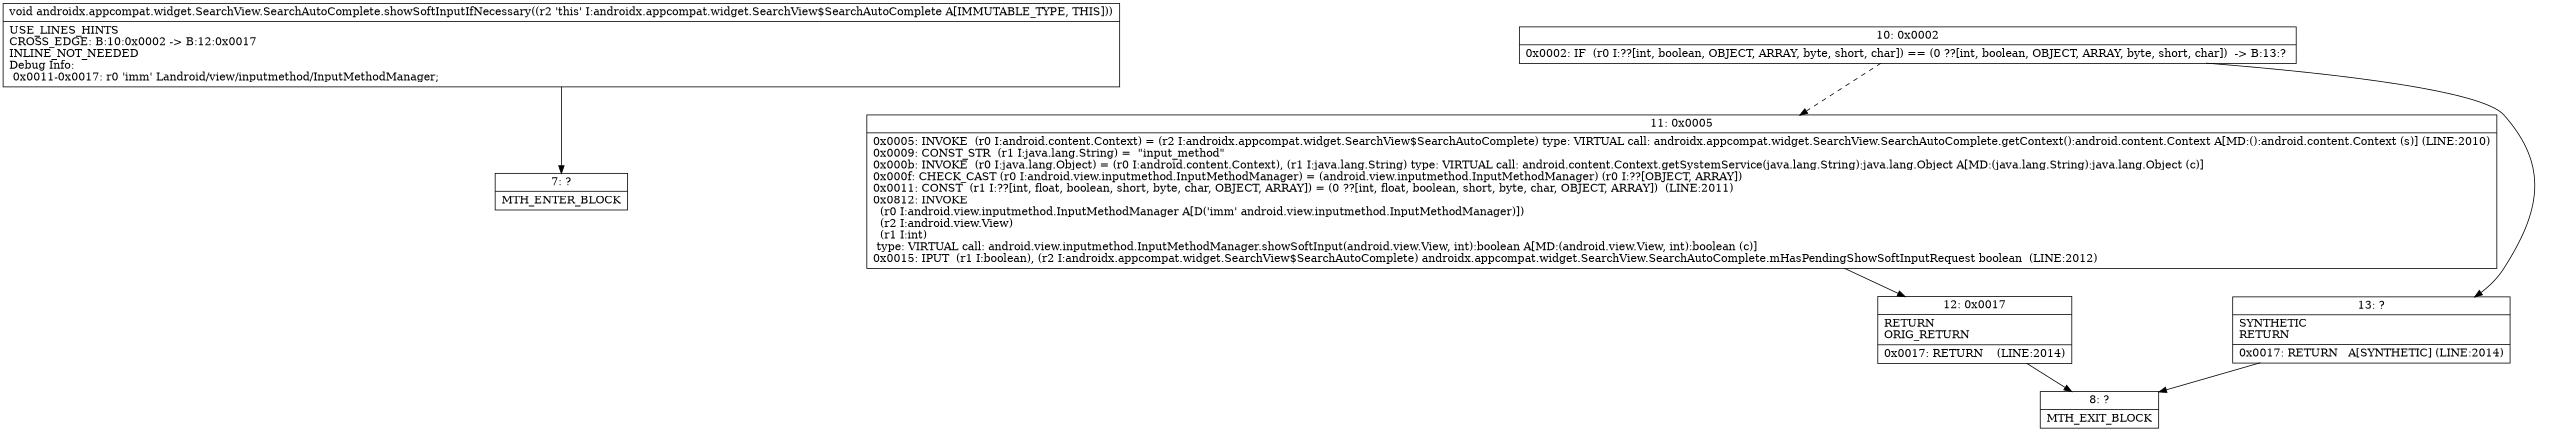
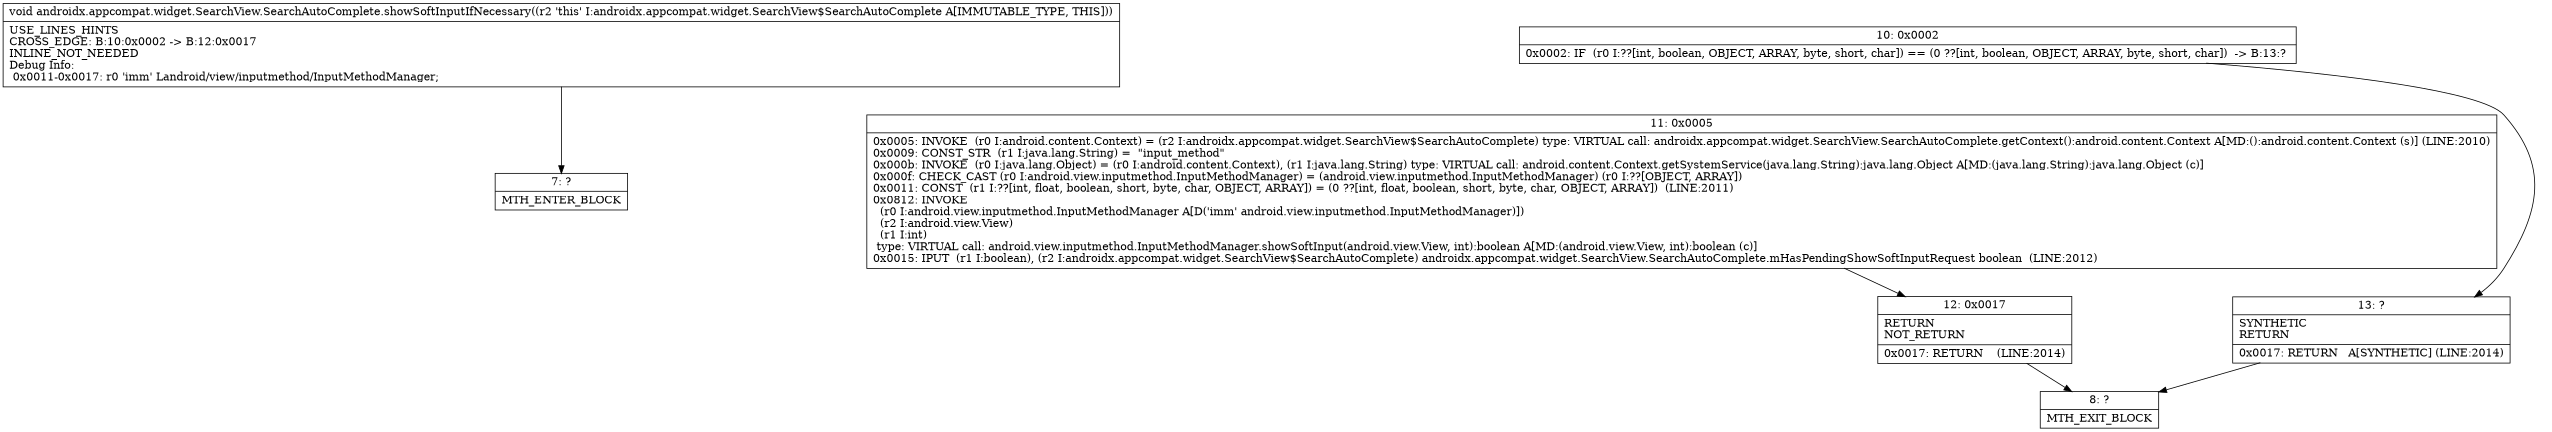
edge "10: 0x0002" -> "11: 0x0005": removed
node "12: 0x0017": text "ORIG_RETURN" -> "NOT_RETURN"
